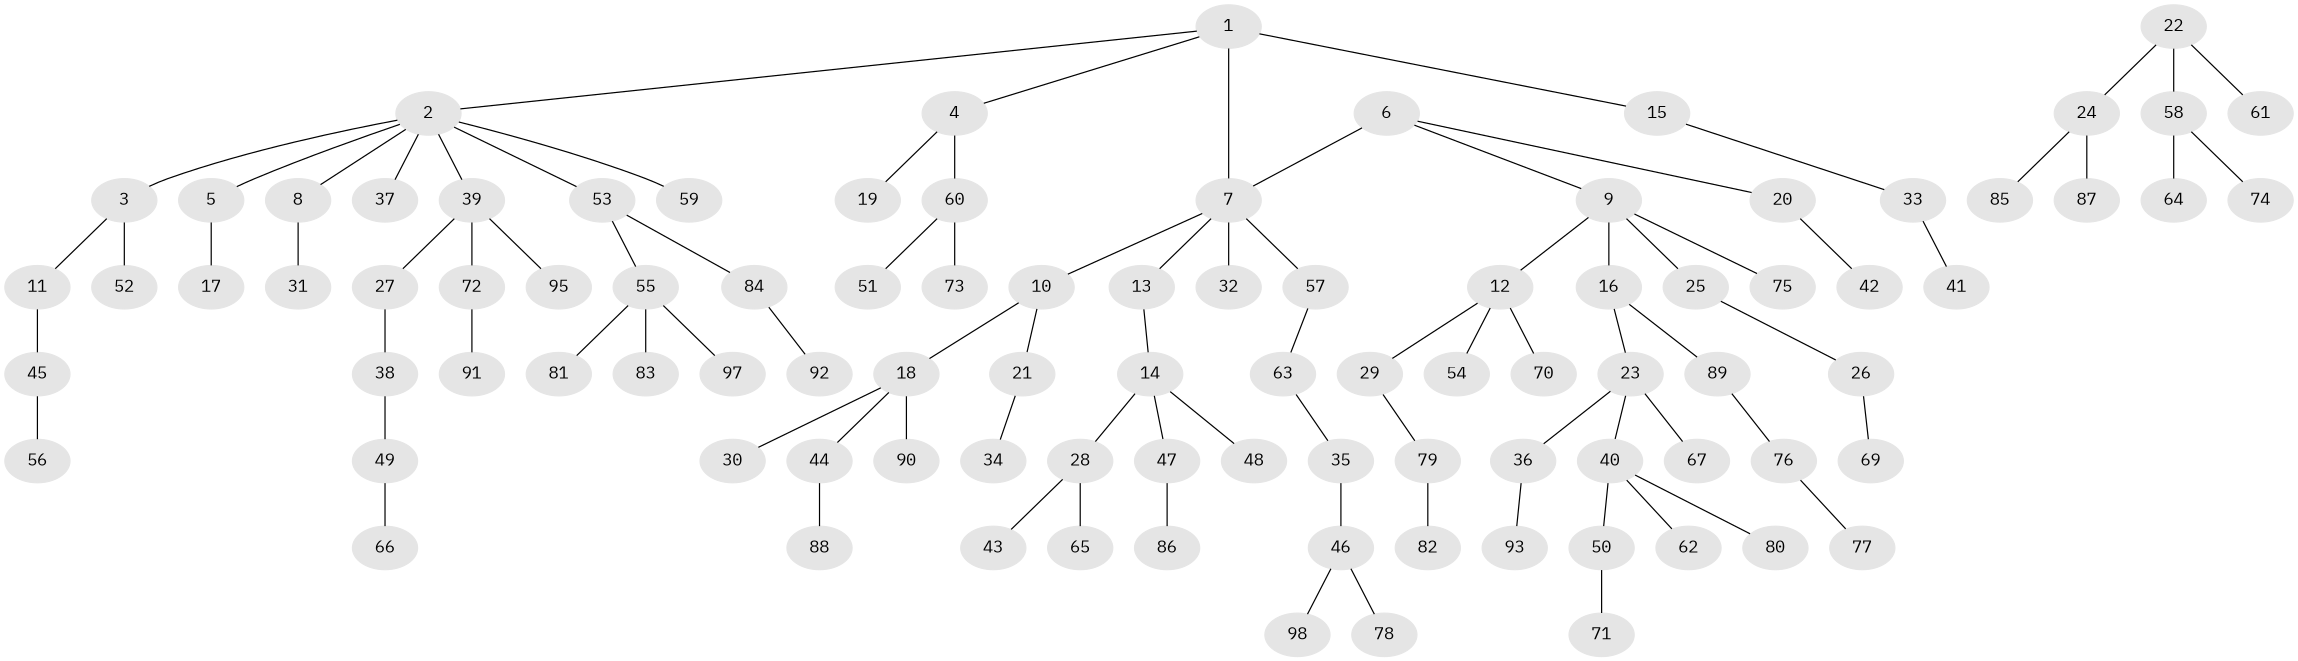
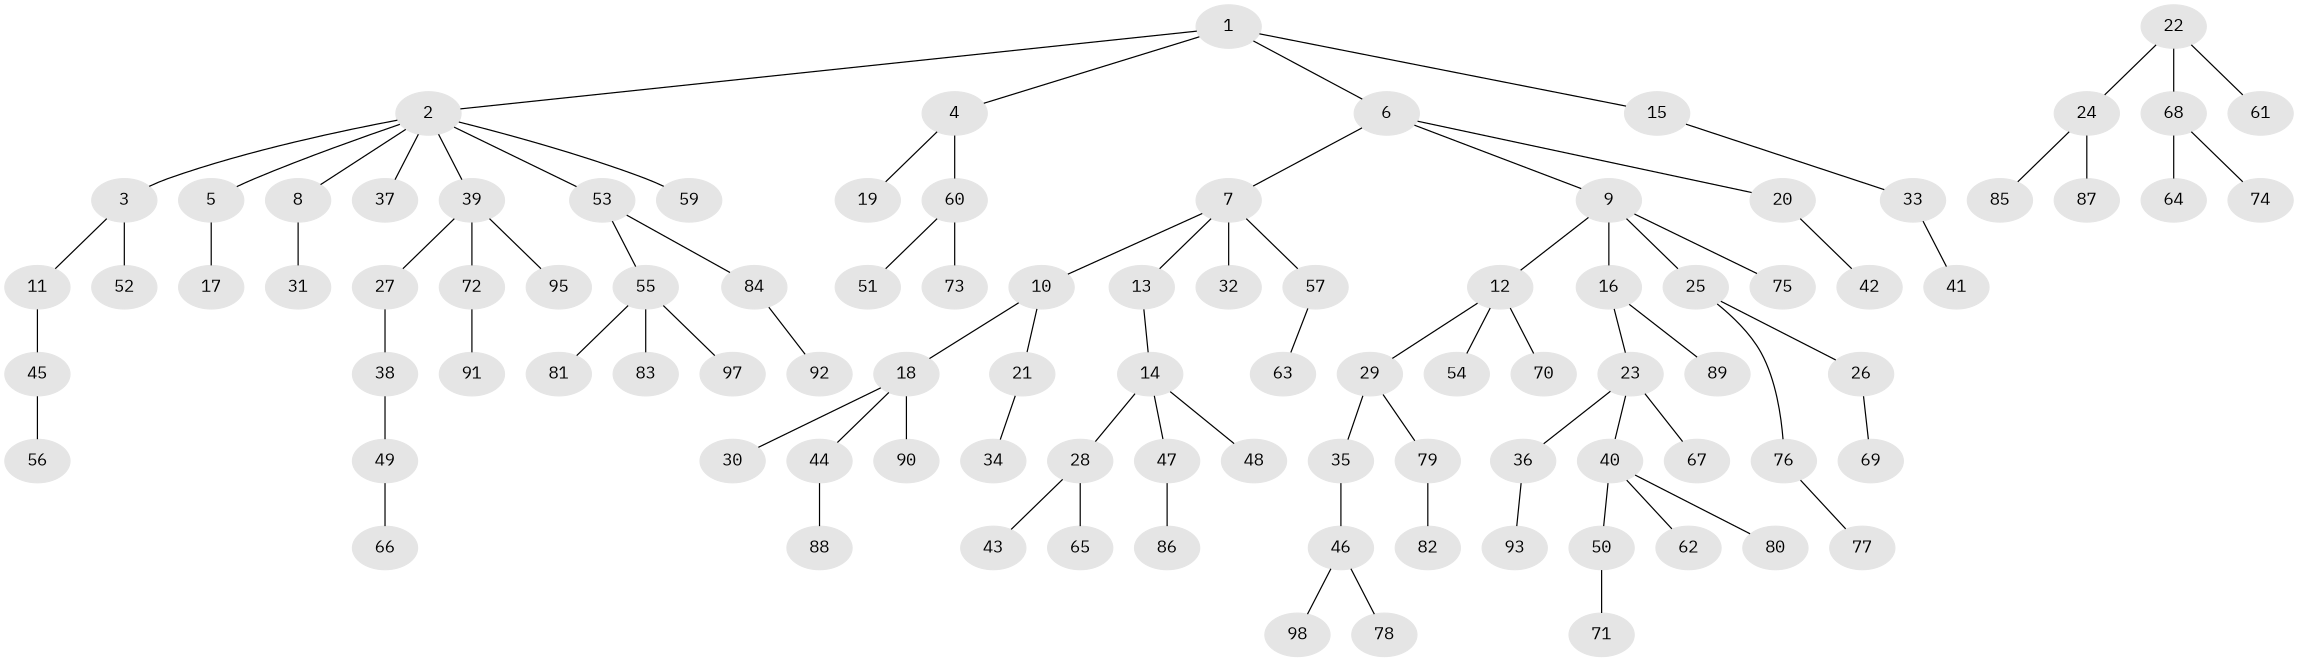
edge "1" -- "7": now "1" -- "6"
node "58": label "58" -> "68"
edge "63" -- "35": now "29" -- "35"
edge "89" -- "76": now "25" -- "76"
